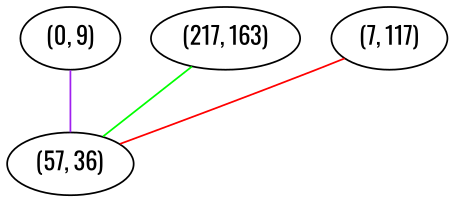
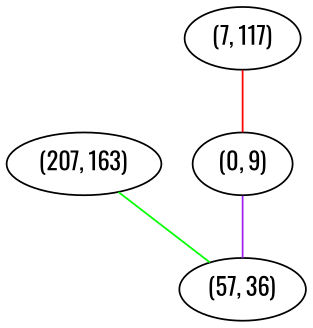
node "(217, 163)": label "(217, 163)" -> "(207, 163)"
edge "(7, 117)" -- "(57, 36)": now "(7, 117)" -- "(0, 9)"
